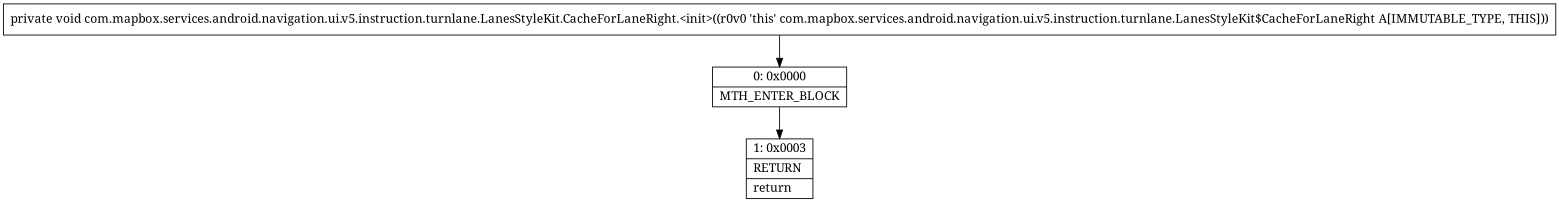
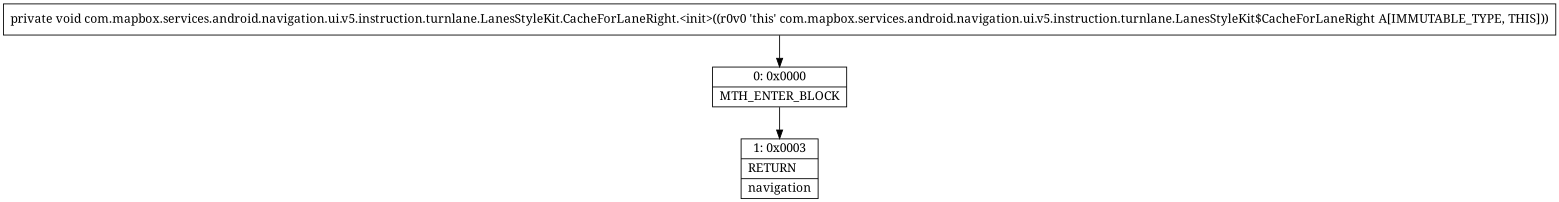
node "1: 0x0003": text "return" -> "navigation"
